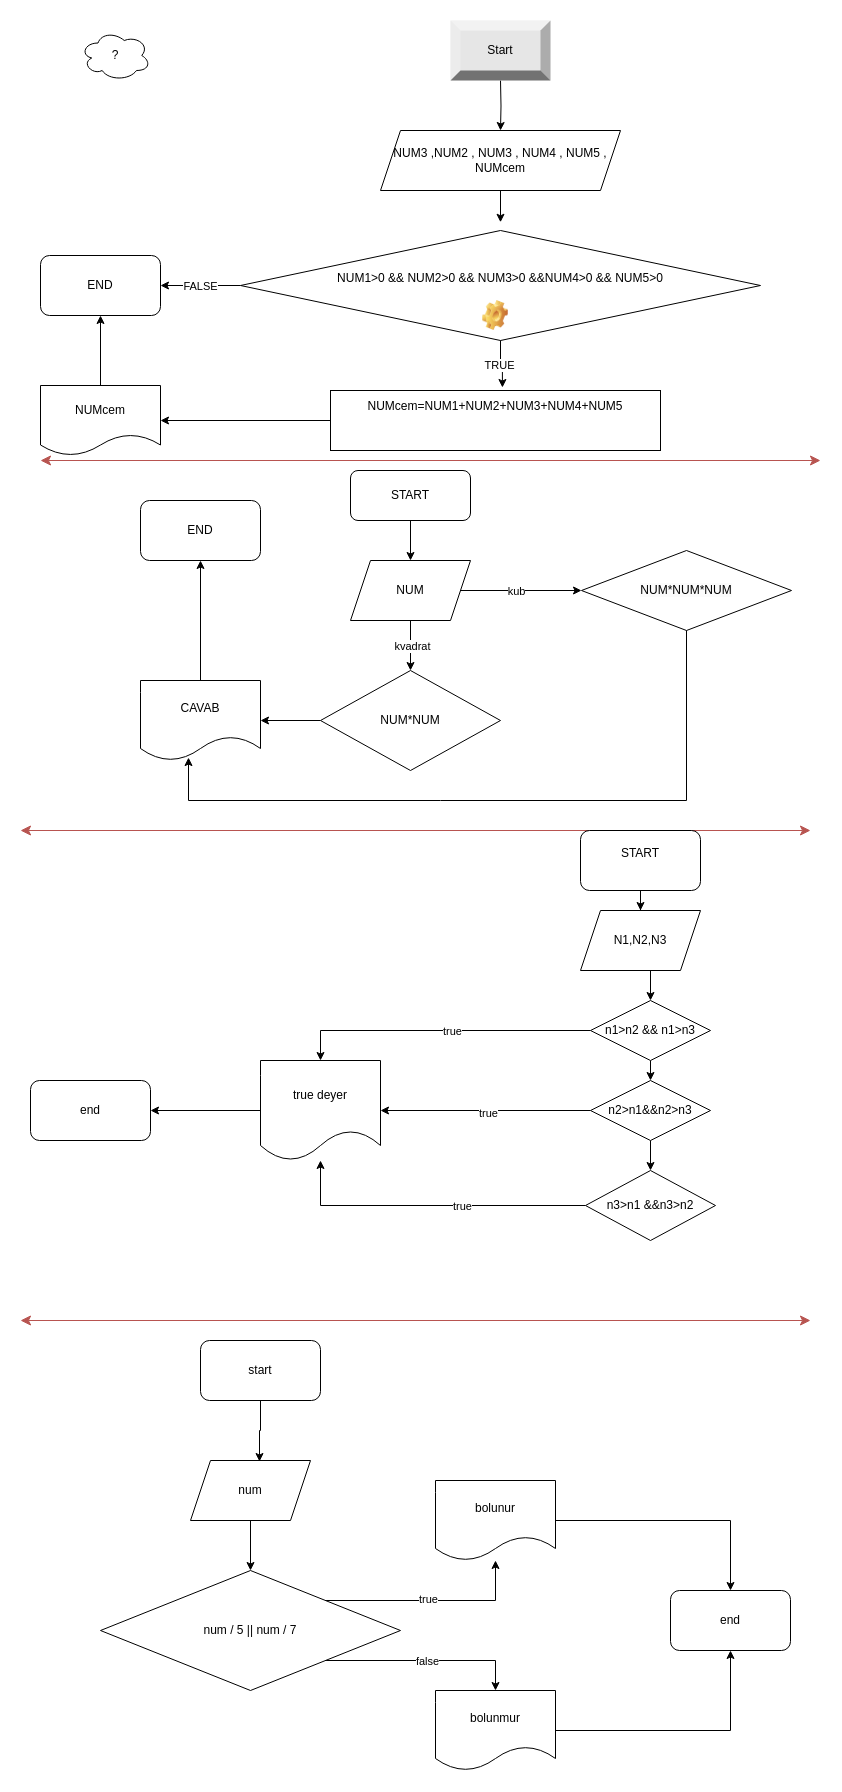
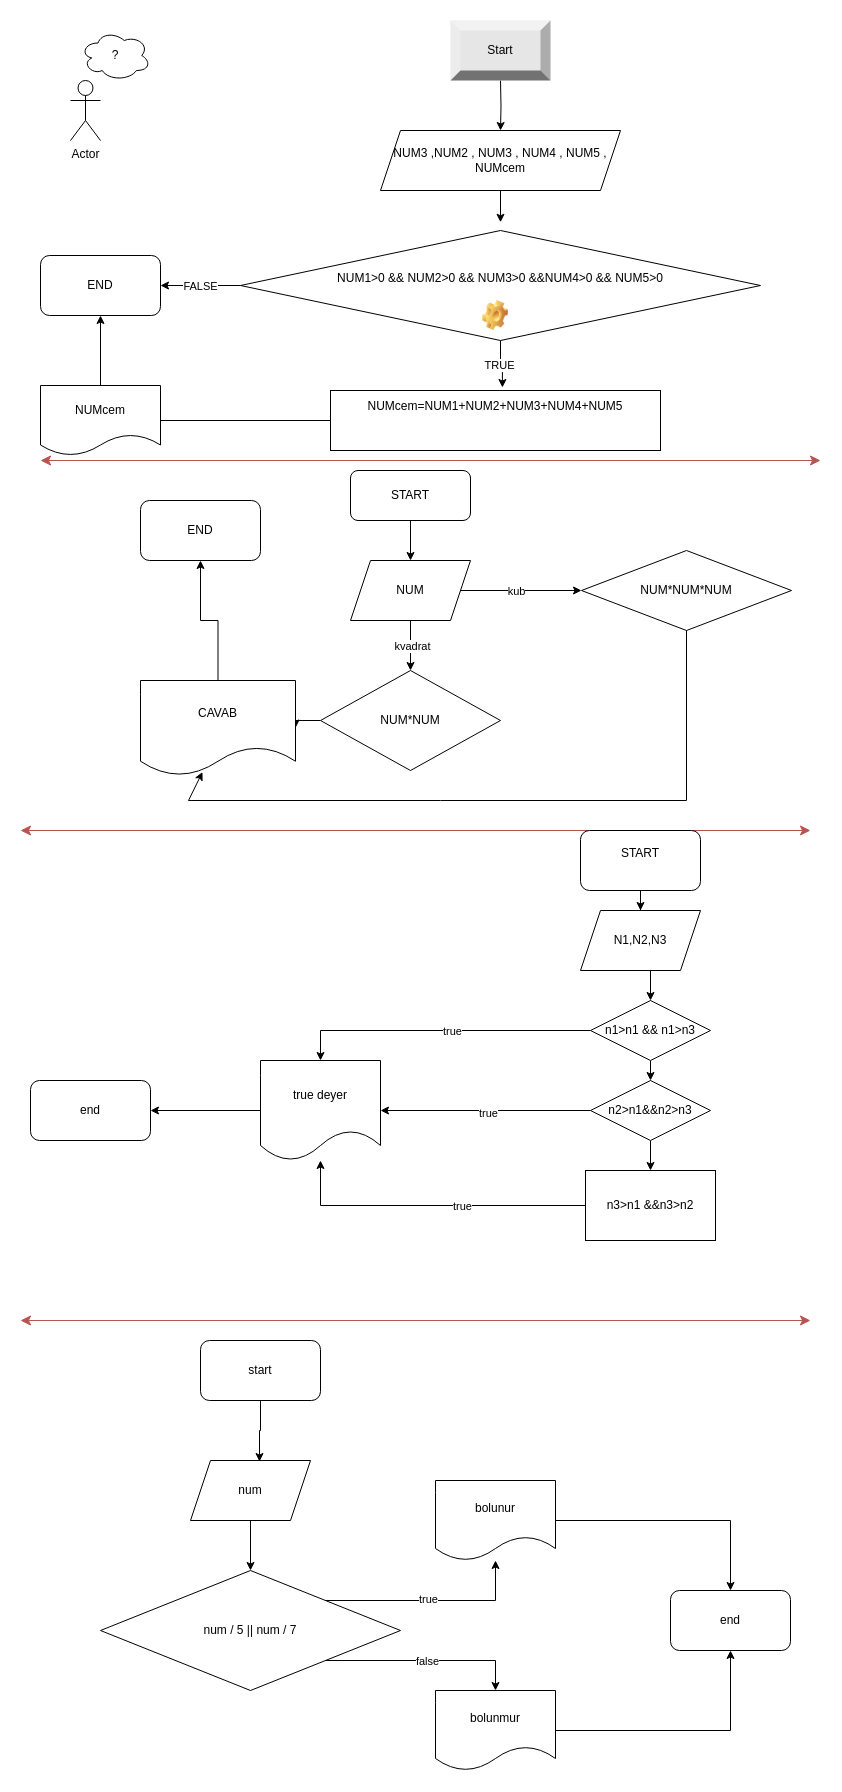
node "Actor": added
edge "NUMcem=NUM1+NUM2+NUM3+NUM4+NUM5" -> "NUMcem": arrowhead classic -> none
node "CAVAB": size 120x80 -> 155x95
node "n1>n2 && n1>n3": label "n1>n2 && n1>n3" -> "n1>n1 && n1>n3"
node "n3>n1 &&n3>n2": shape diamond -> rectangle
